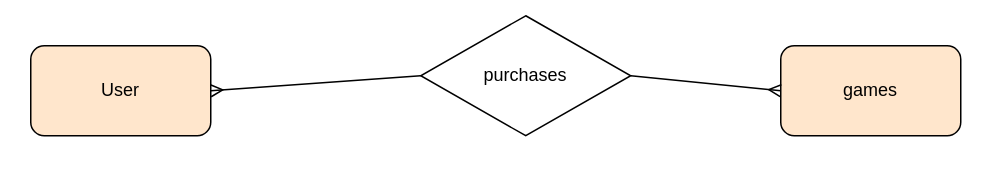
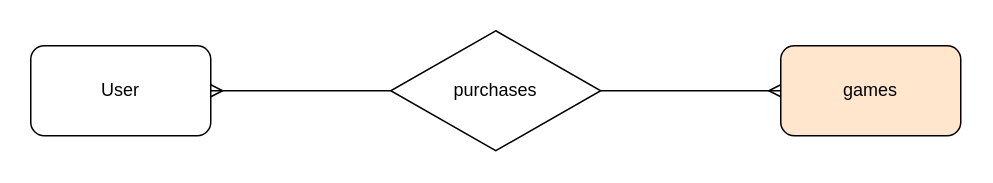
node "purchases": moved (526, 76) -> (496, 91)
node "User": fillcolor #ffe6cc -> #ffffff
